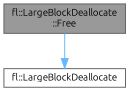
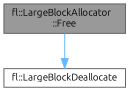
node "fl::LargeBlockDeallocate ::Free": label "fl::LargeBlockDeallocate ::Free" -> "fl::LargeBlockAllocator ::Free"
